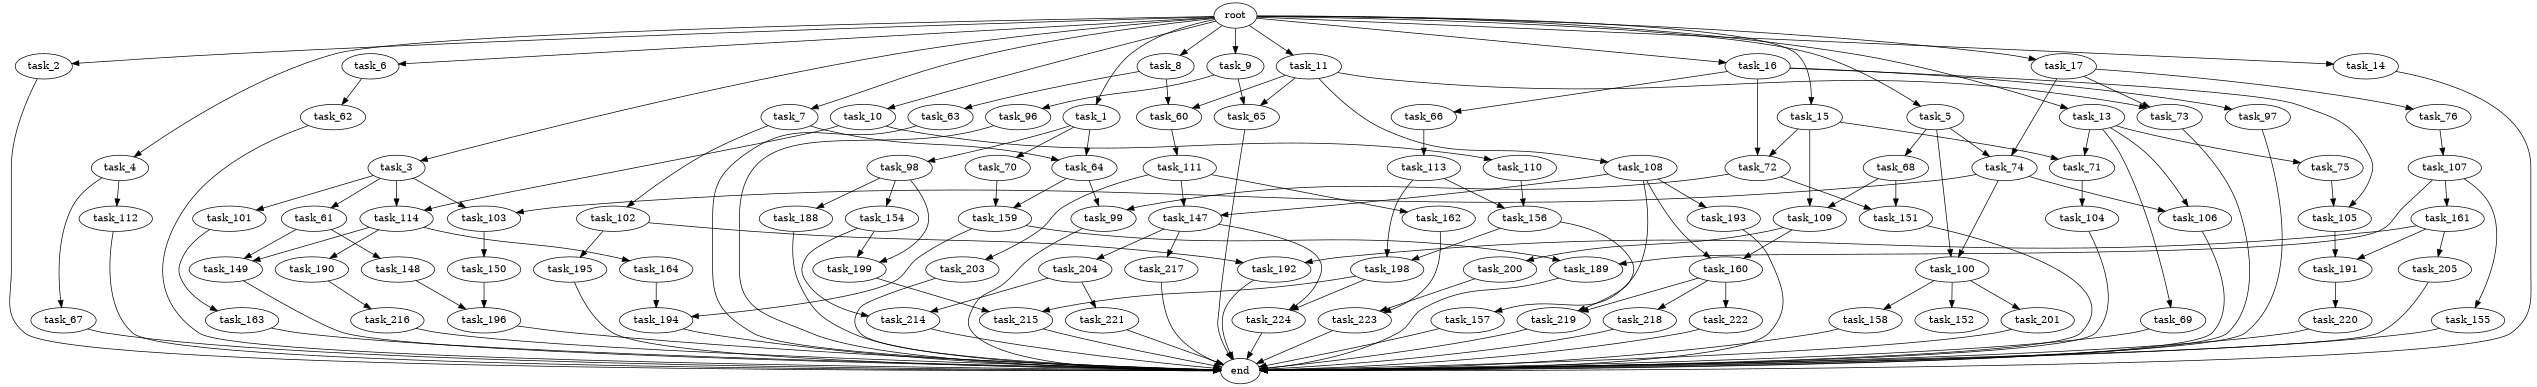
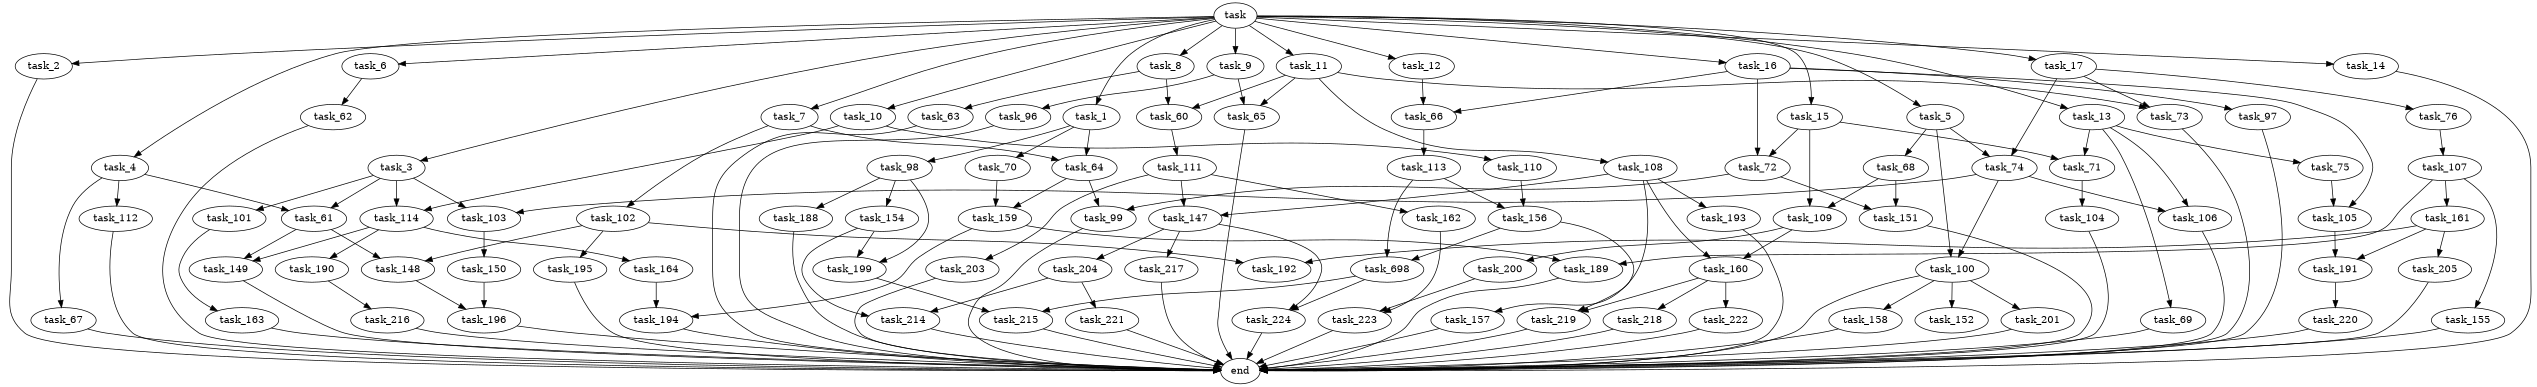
node "root": label "root" -> "task"
node "task_12": added
edge "task_4" -> "task_61": added
edge "task_102" -> "task_148": added
node "task_198": label "task_198" -> "task_698"
edge "task_192" -> "end": now "task_100" -> "end"
